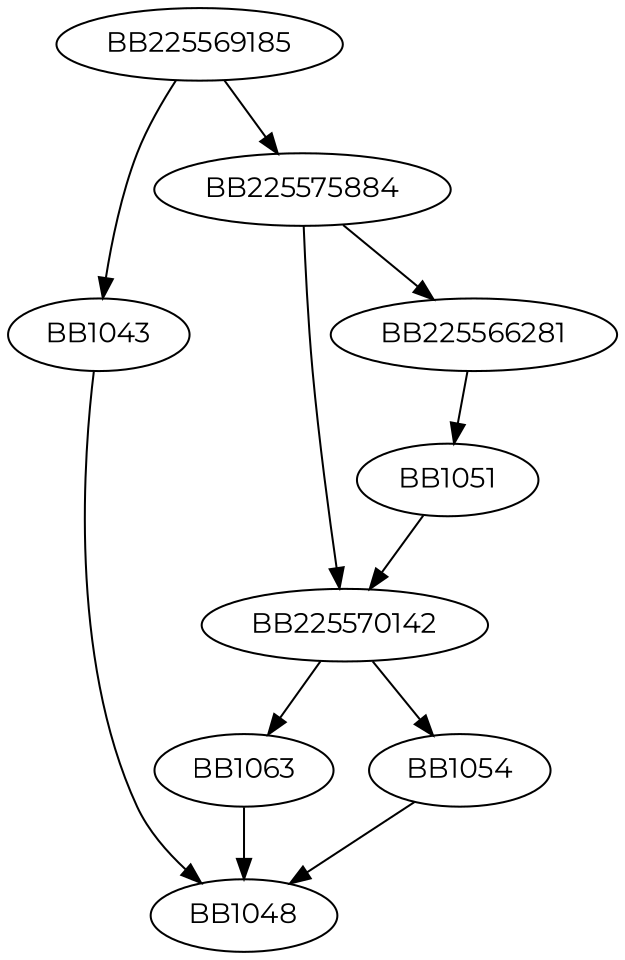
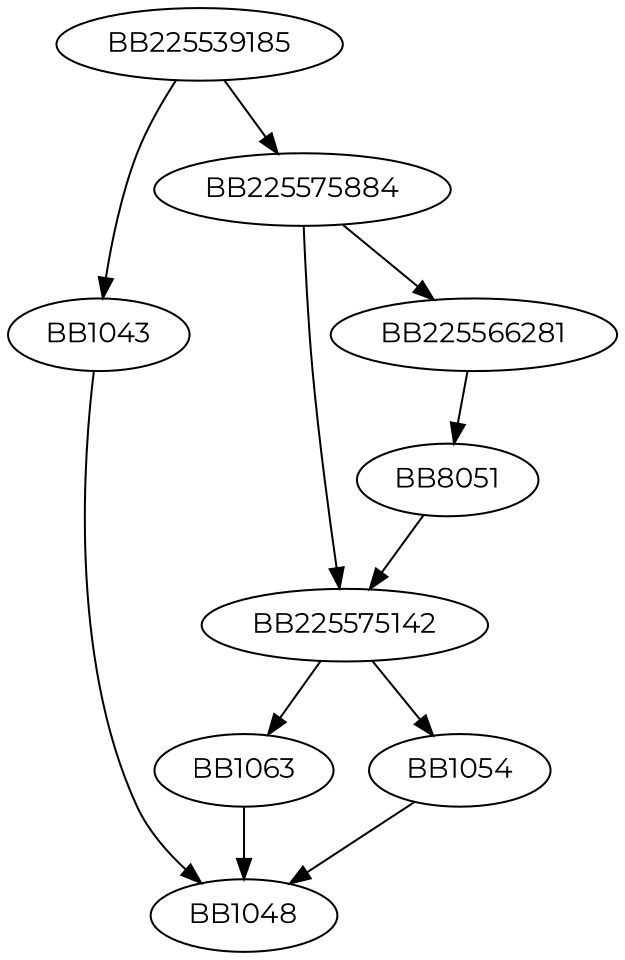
node "BB225569185": label "BB225569185" -> "BB225539185"
node "BB1051": label "BB1051" -> "BB8051"
node "BB225570142": label "BB225570142" -> "BB225575142"
